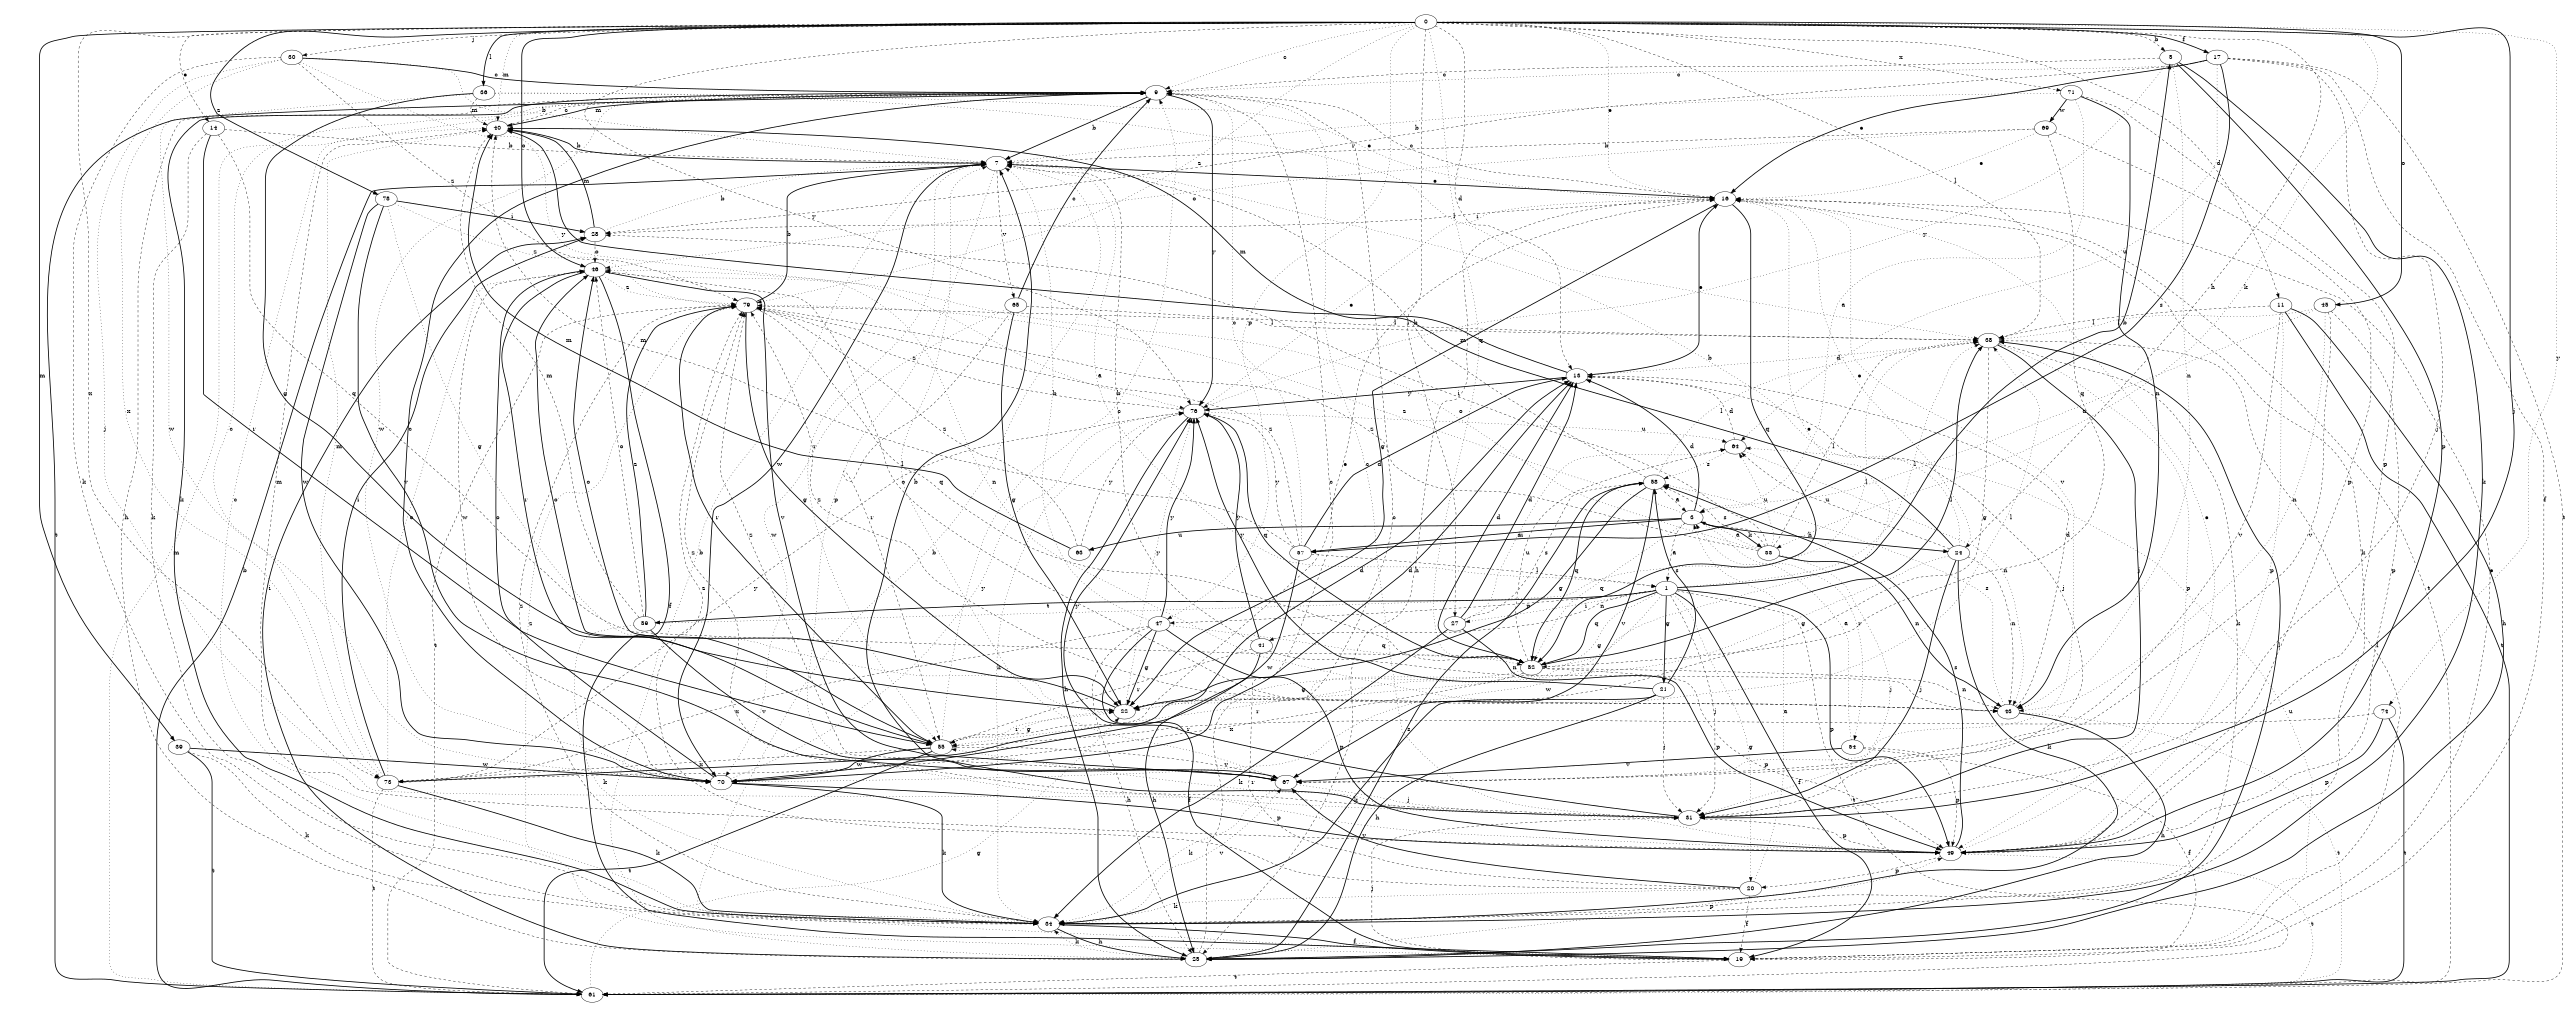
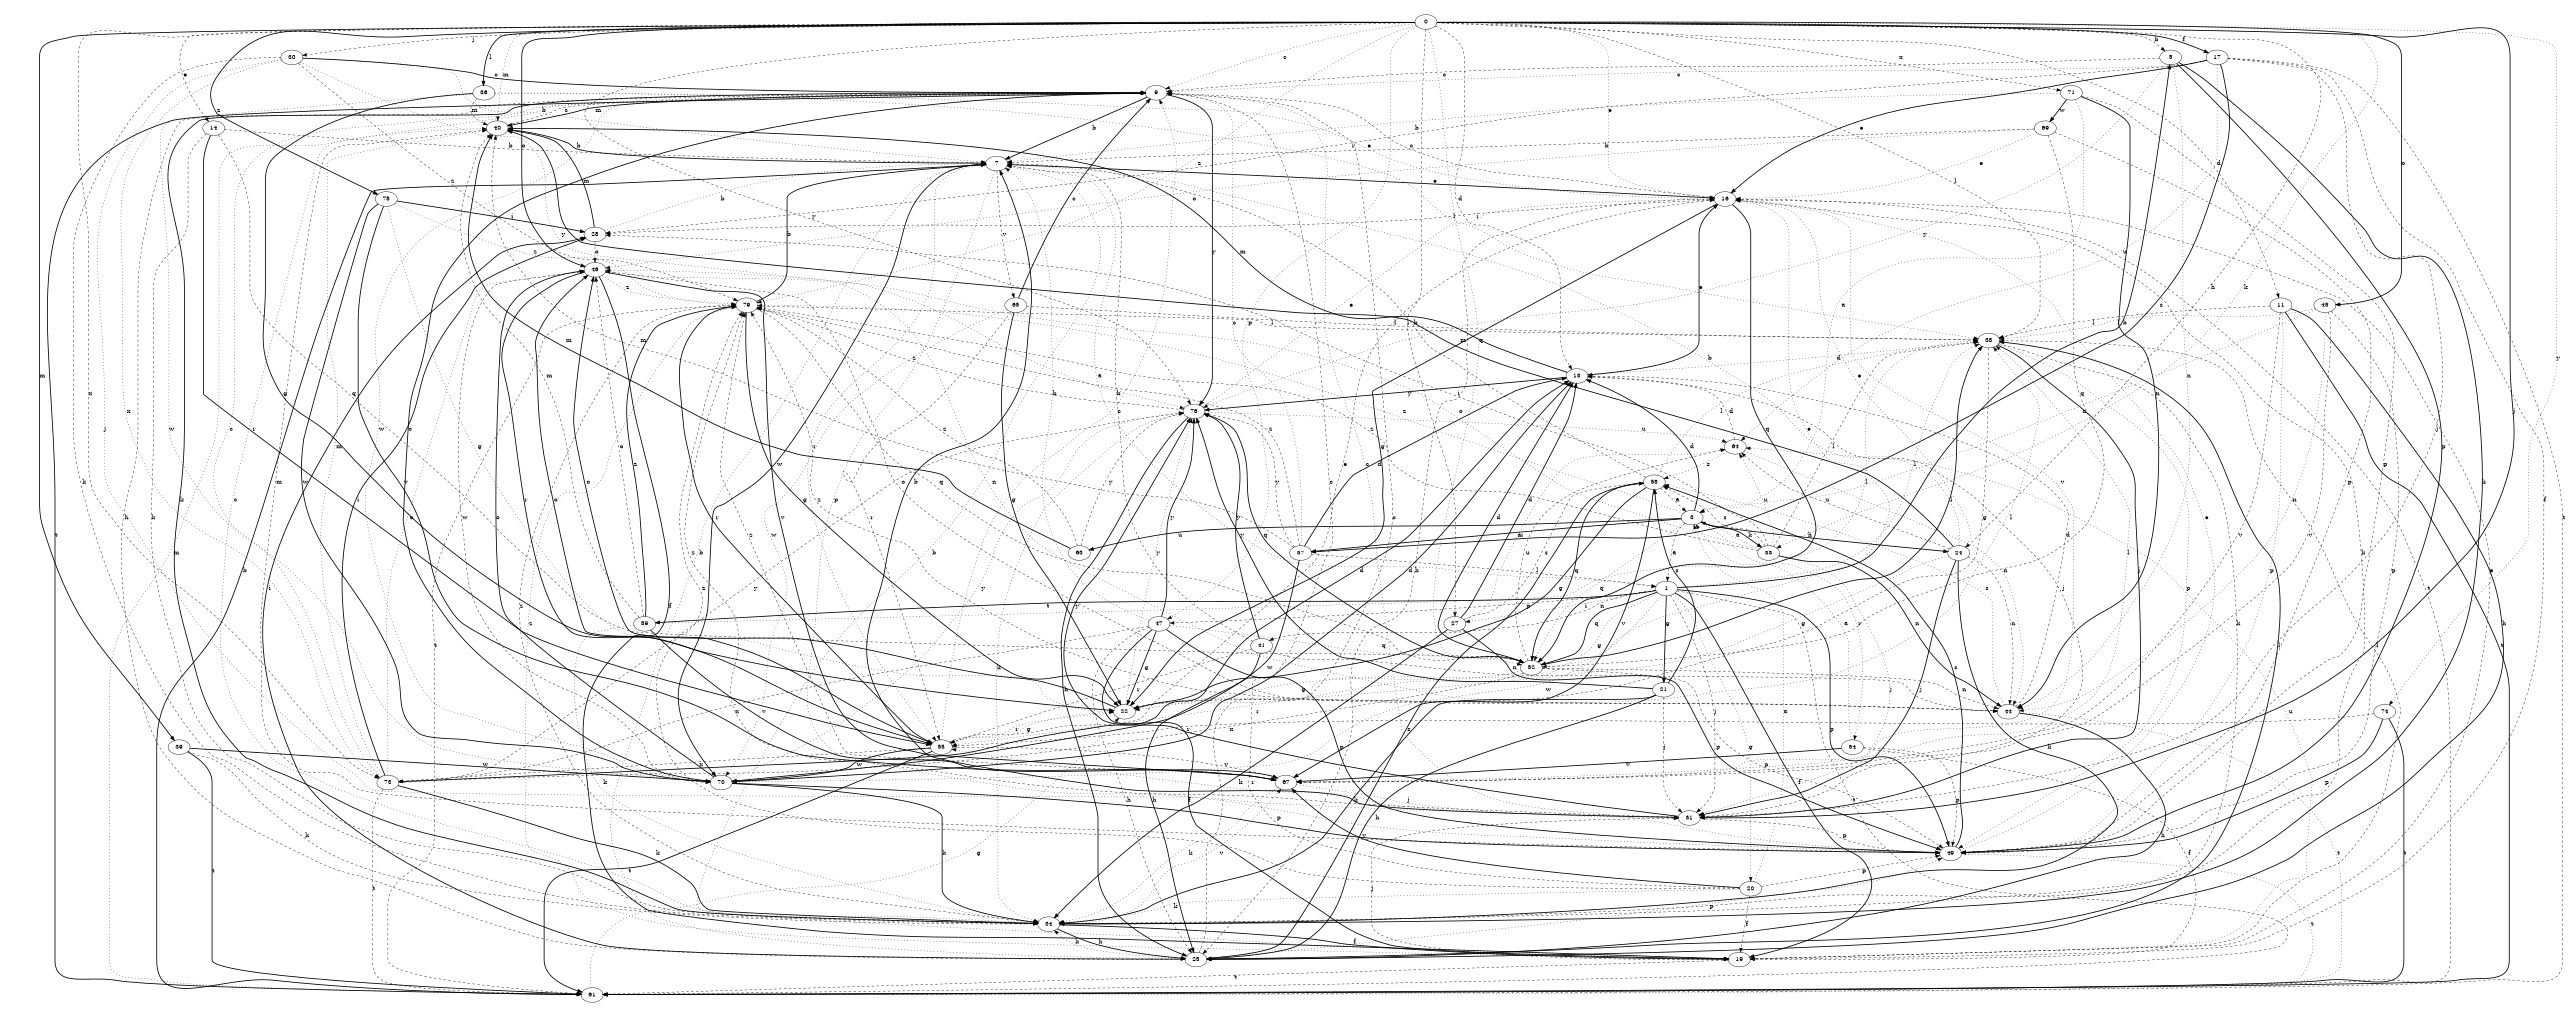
edge "67" -> "7": now "67" -> "38"
node "43": label "43" -> "44"
edge "49" -> "20": reversed
